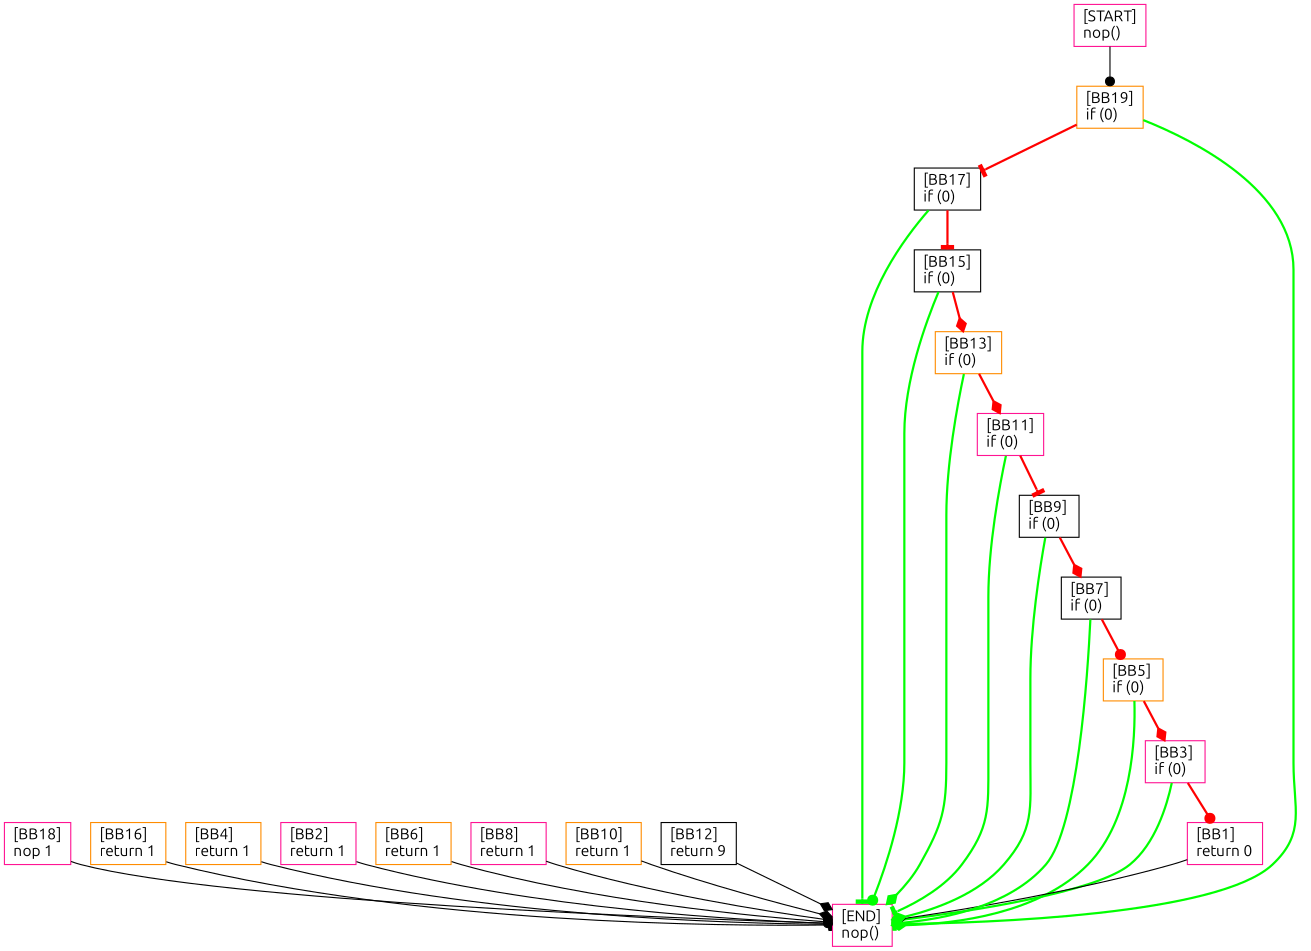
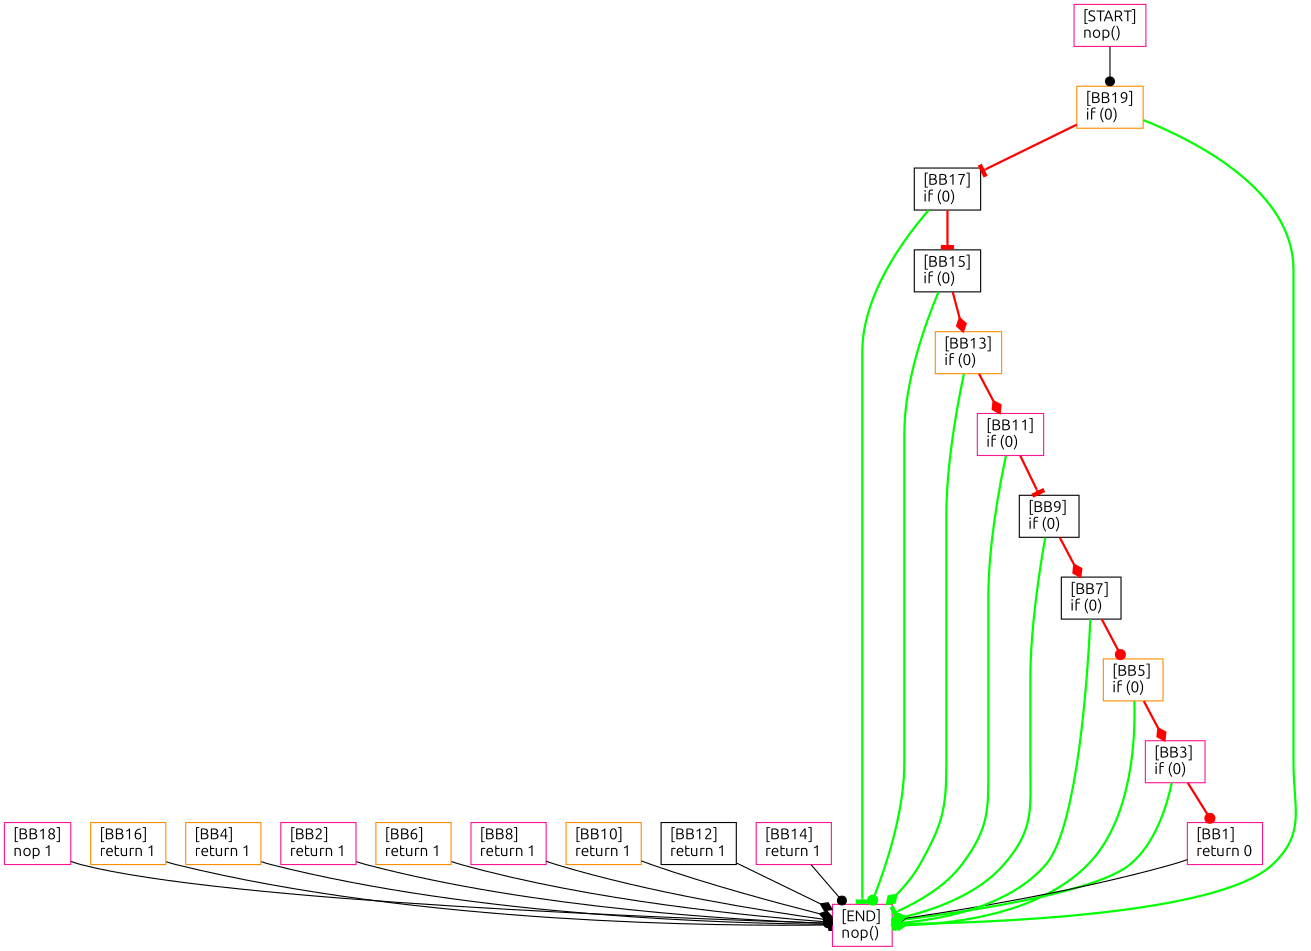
node "[BB12] return 9": label "[BB12] return 9" -> "[BB12] return 1"
node "[BB14] return 1": added
